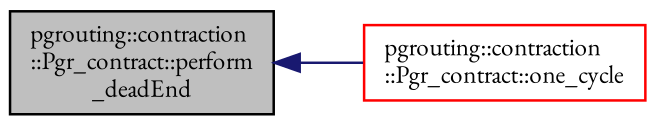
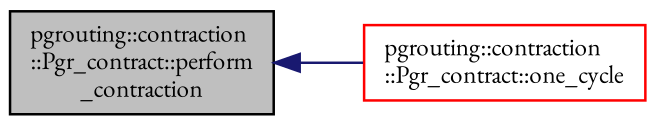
node "pgrouting::contraction ::Pgr_contract::perform _deadEnd": label "pgrouting::contraction ::Pgr_contract::perform _deadEnd" -> "pgrouting::contraction ::Pgr_contract::perform _contraction"
